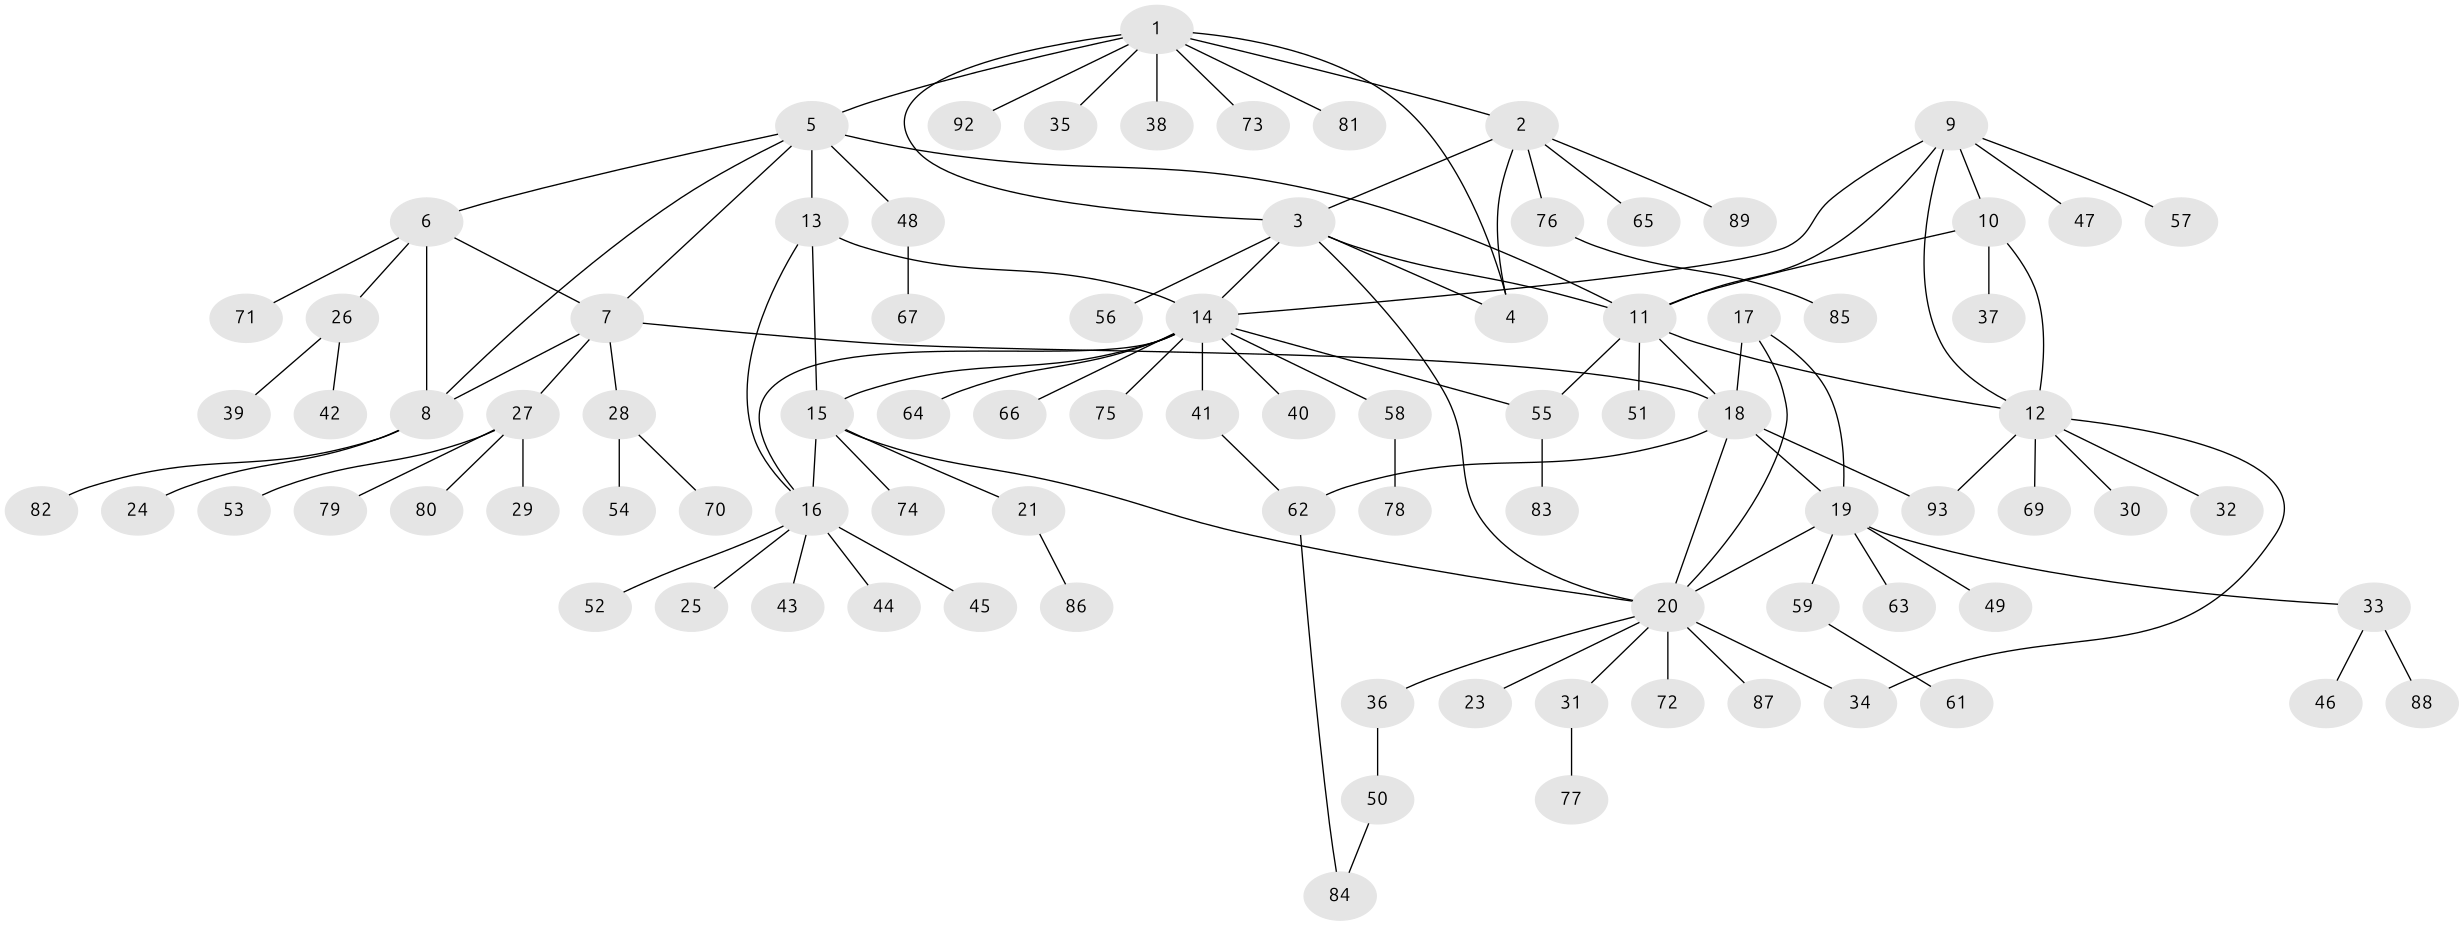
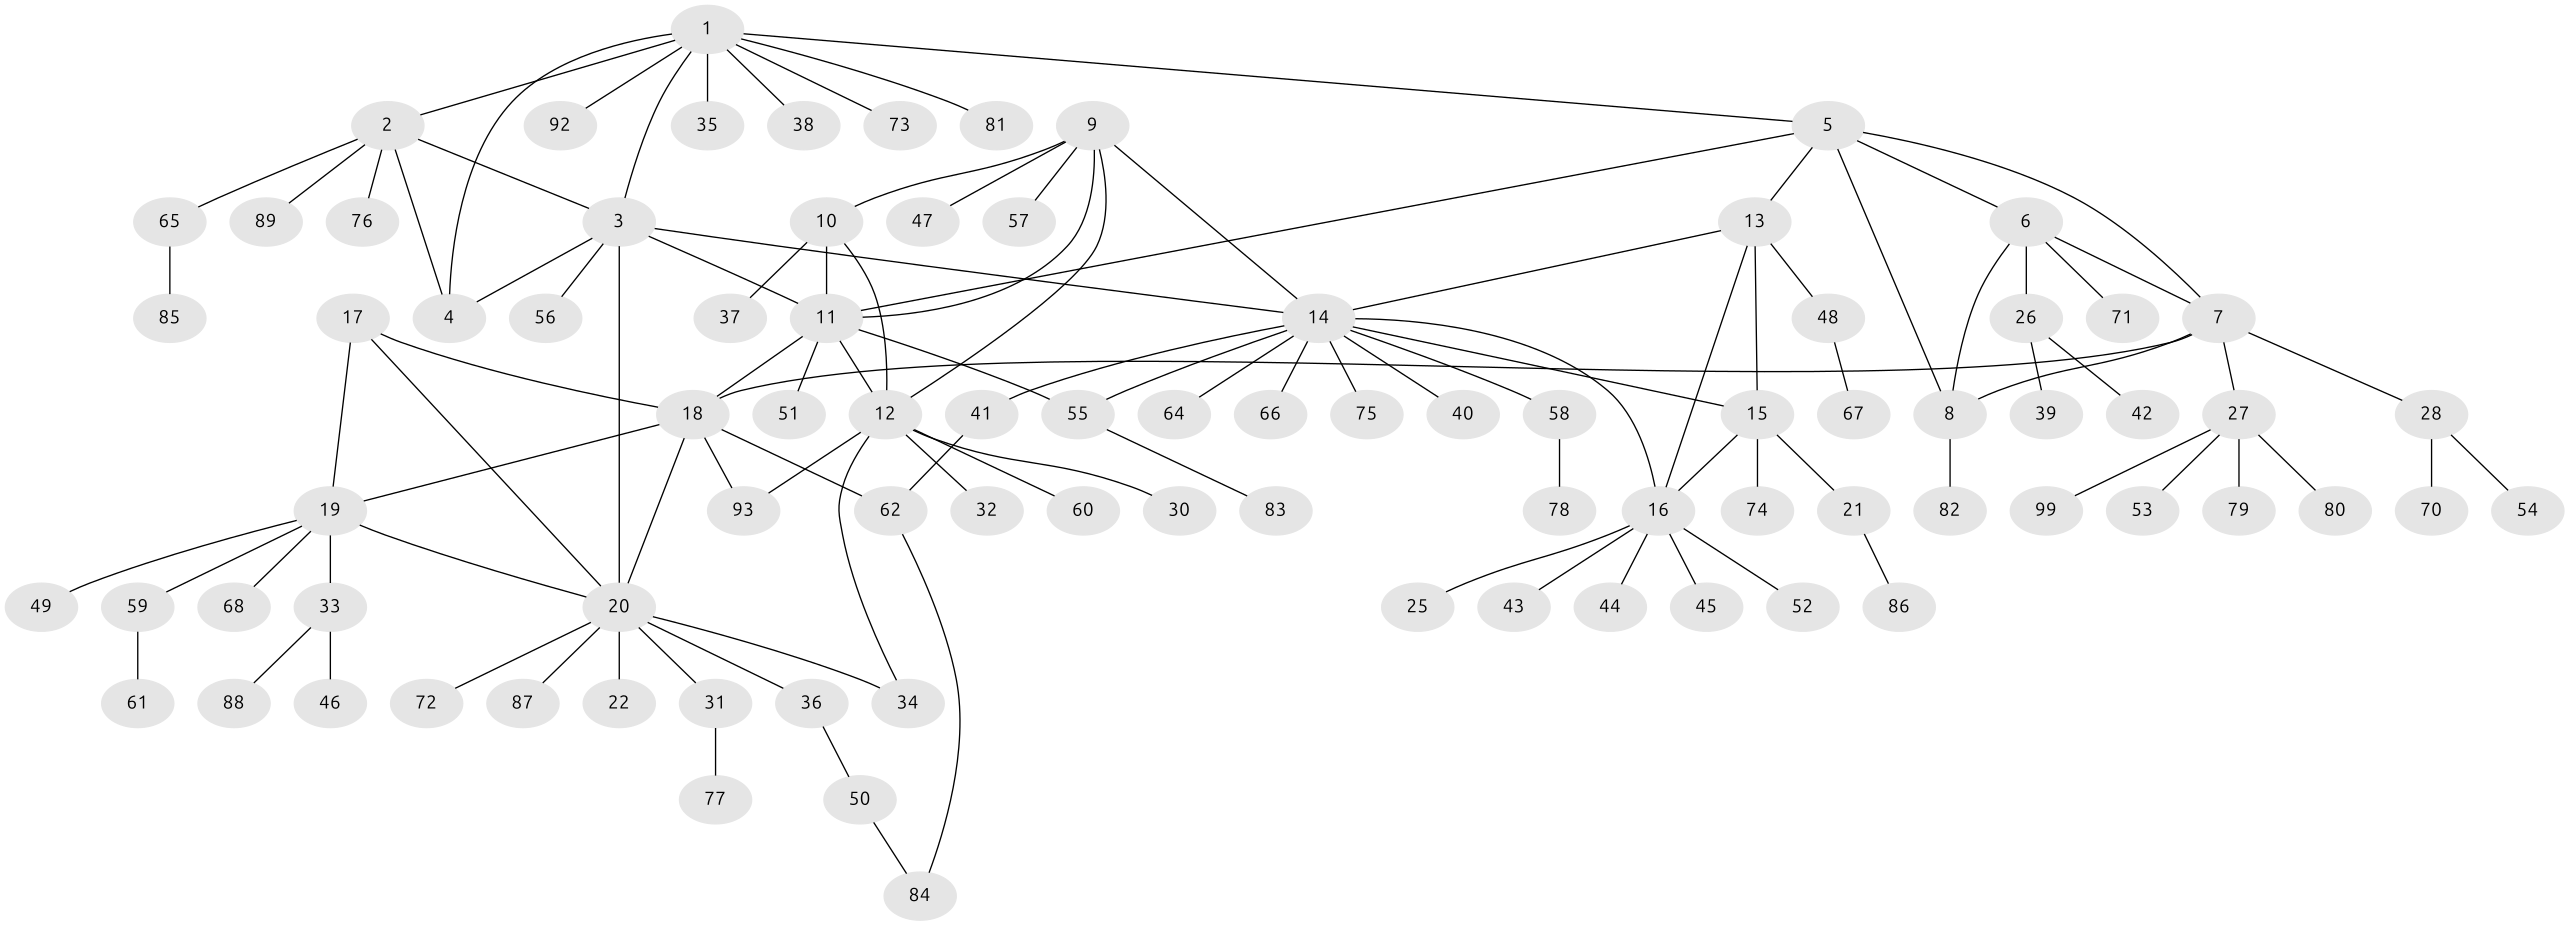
edge "5" -- "48": now "13" -- "48"
edge "76" -- "85": now "65" -- "85"
node "24": removed
node "29": label "29" -> "99"
node "69": label "69" -> "60"
edge "15" -- "20": removed
node "63": label "63" -> "68"
node "23": label "23" -> "22"
